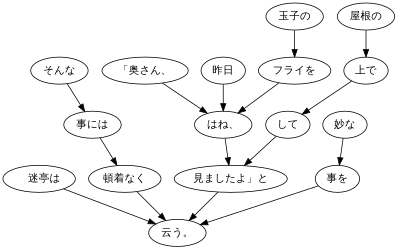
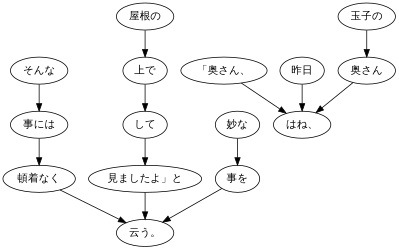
node "フライを": label "フライを" -> "奥さん"
edge "はね、" -> "見ましたよ」と": removed
node "迷亭は": removed
